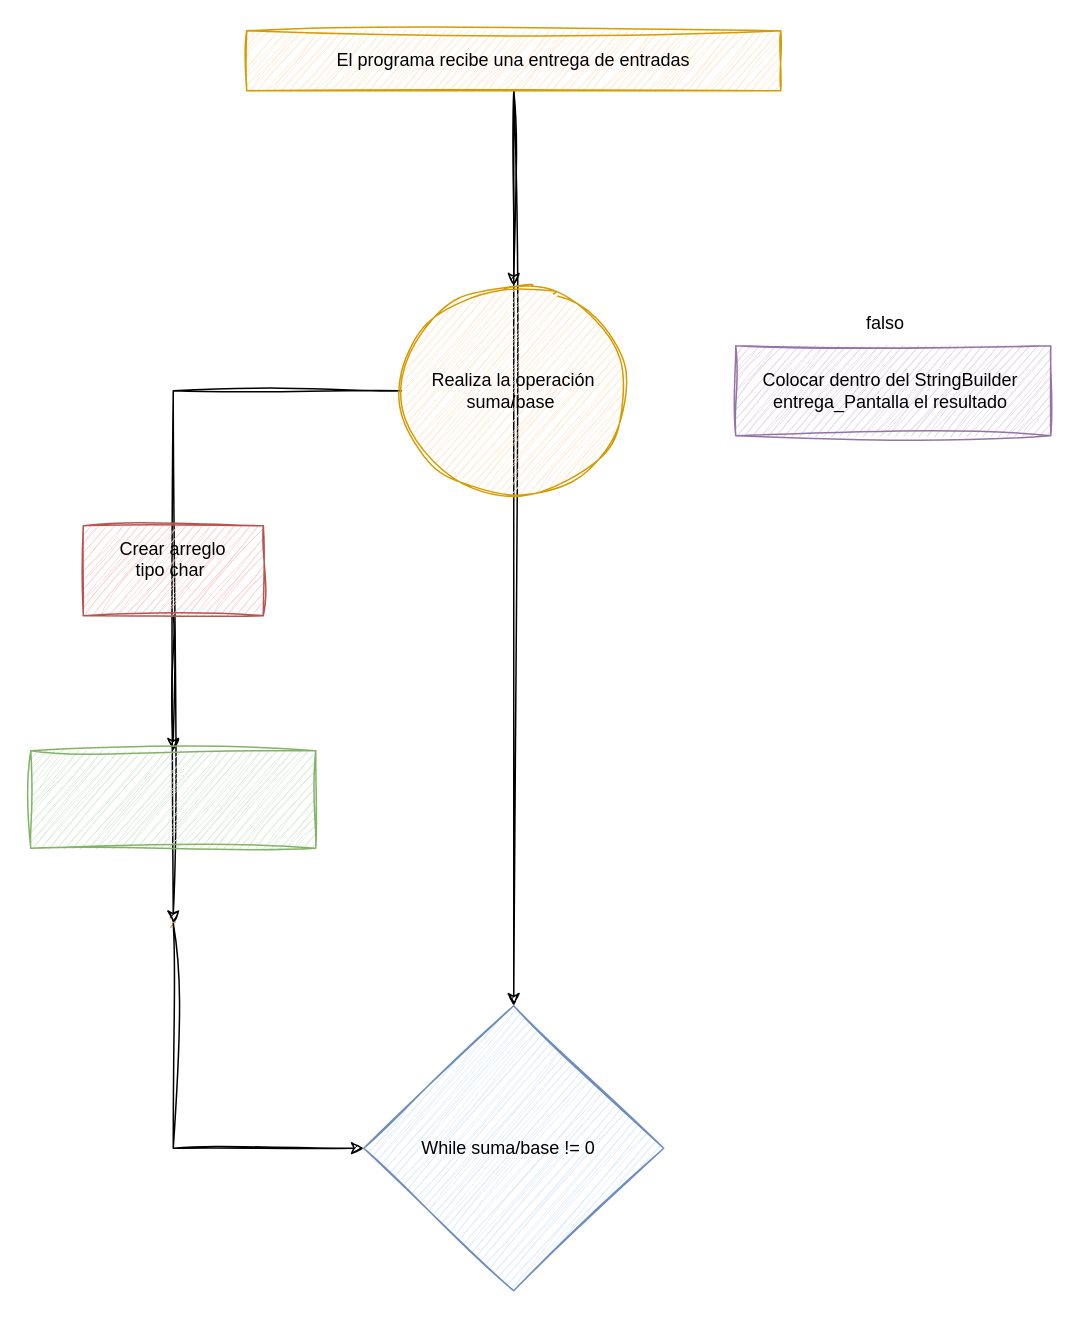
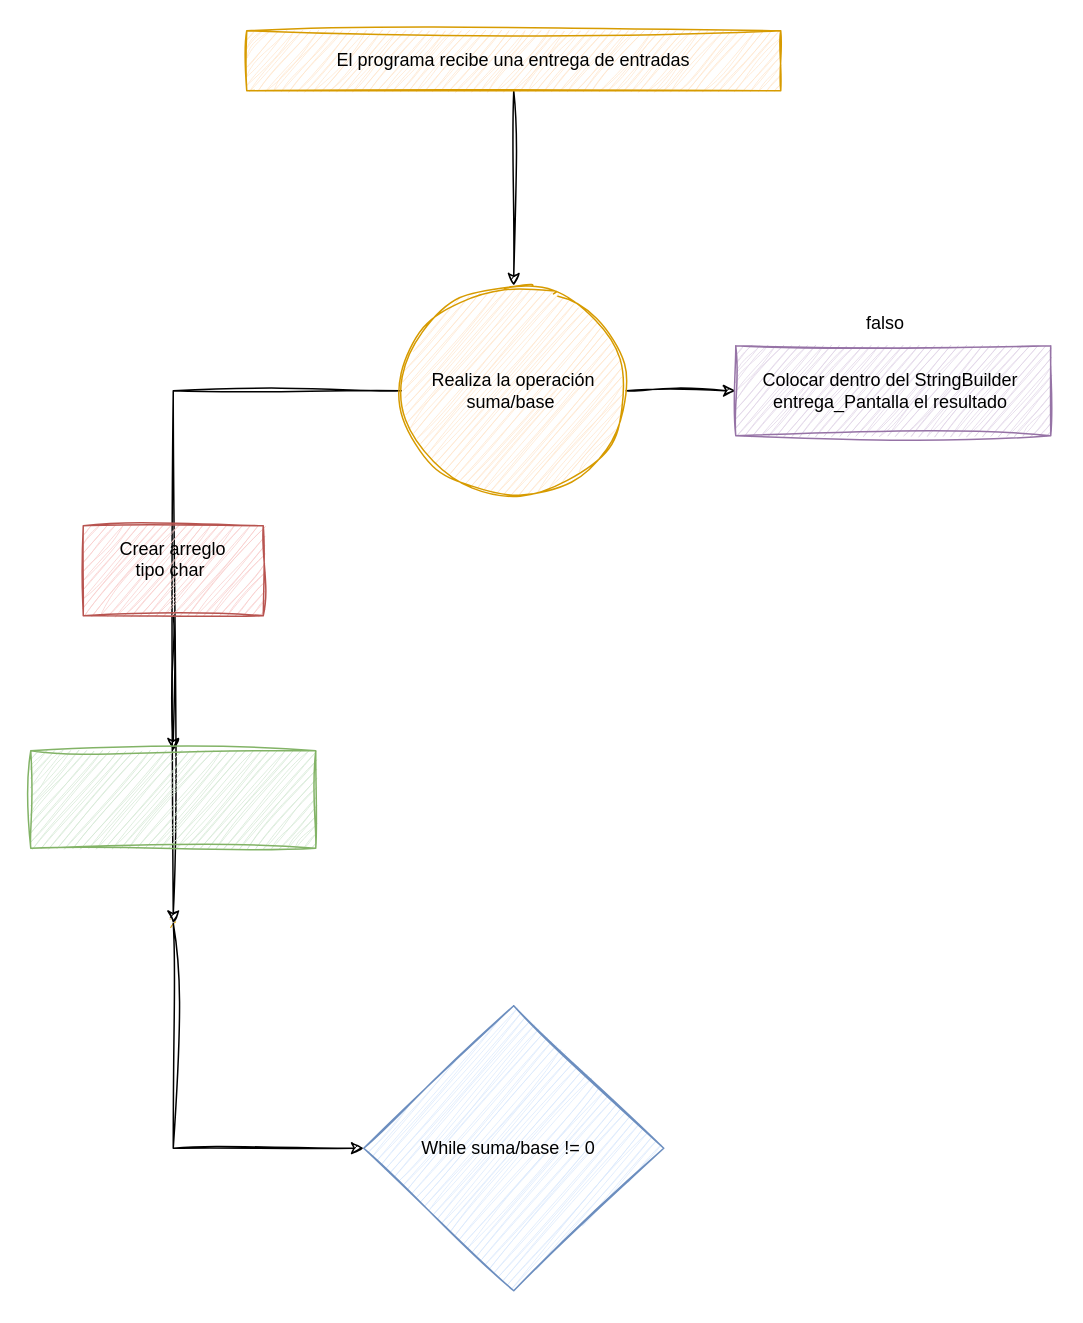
edge "Realiza la operación suma/base" -> "Colocar dentro del StringBuilder entrega_Pantalla el resultado": added
edge "El programa recibe una entrega de entradas" -> "While suma/base != 0": removed
